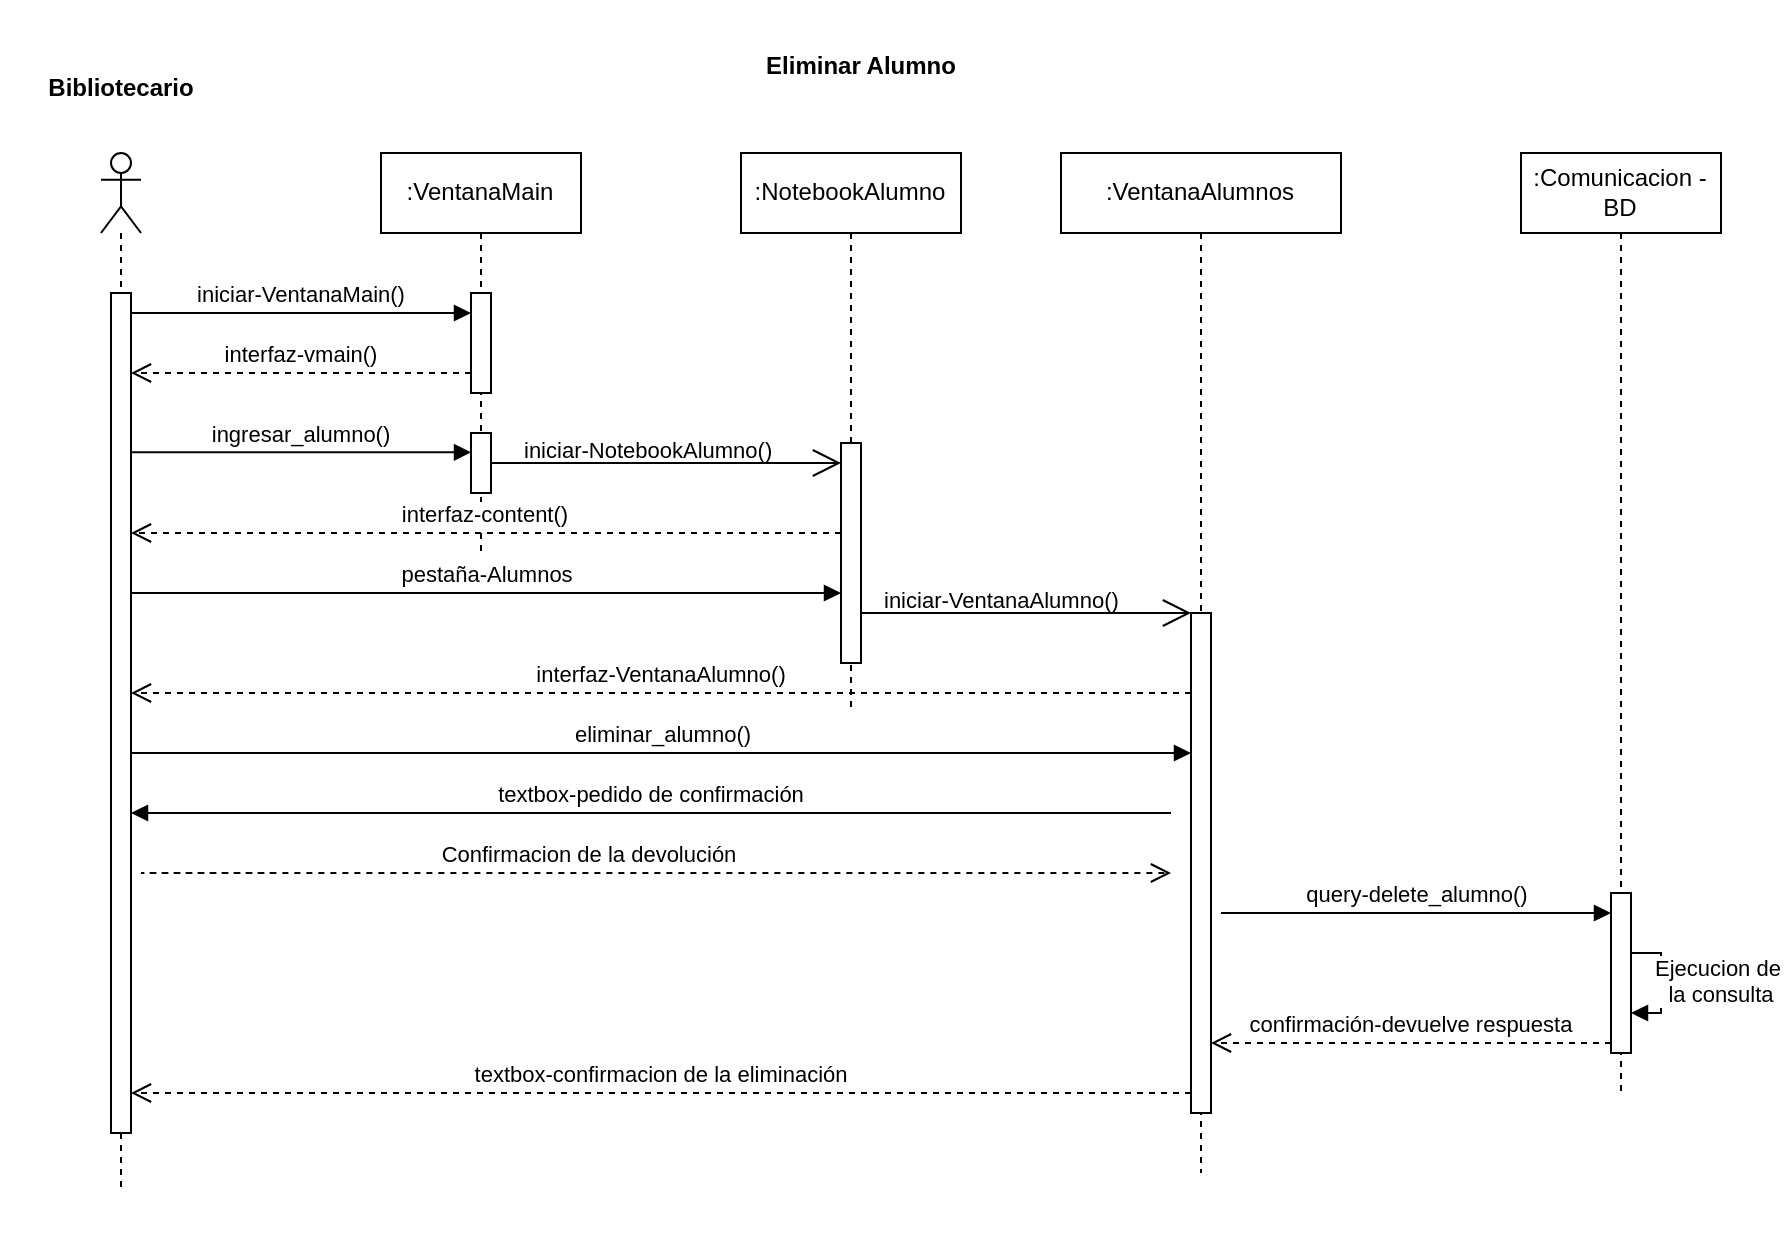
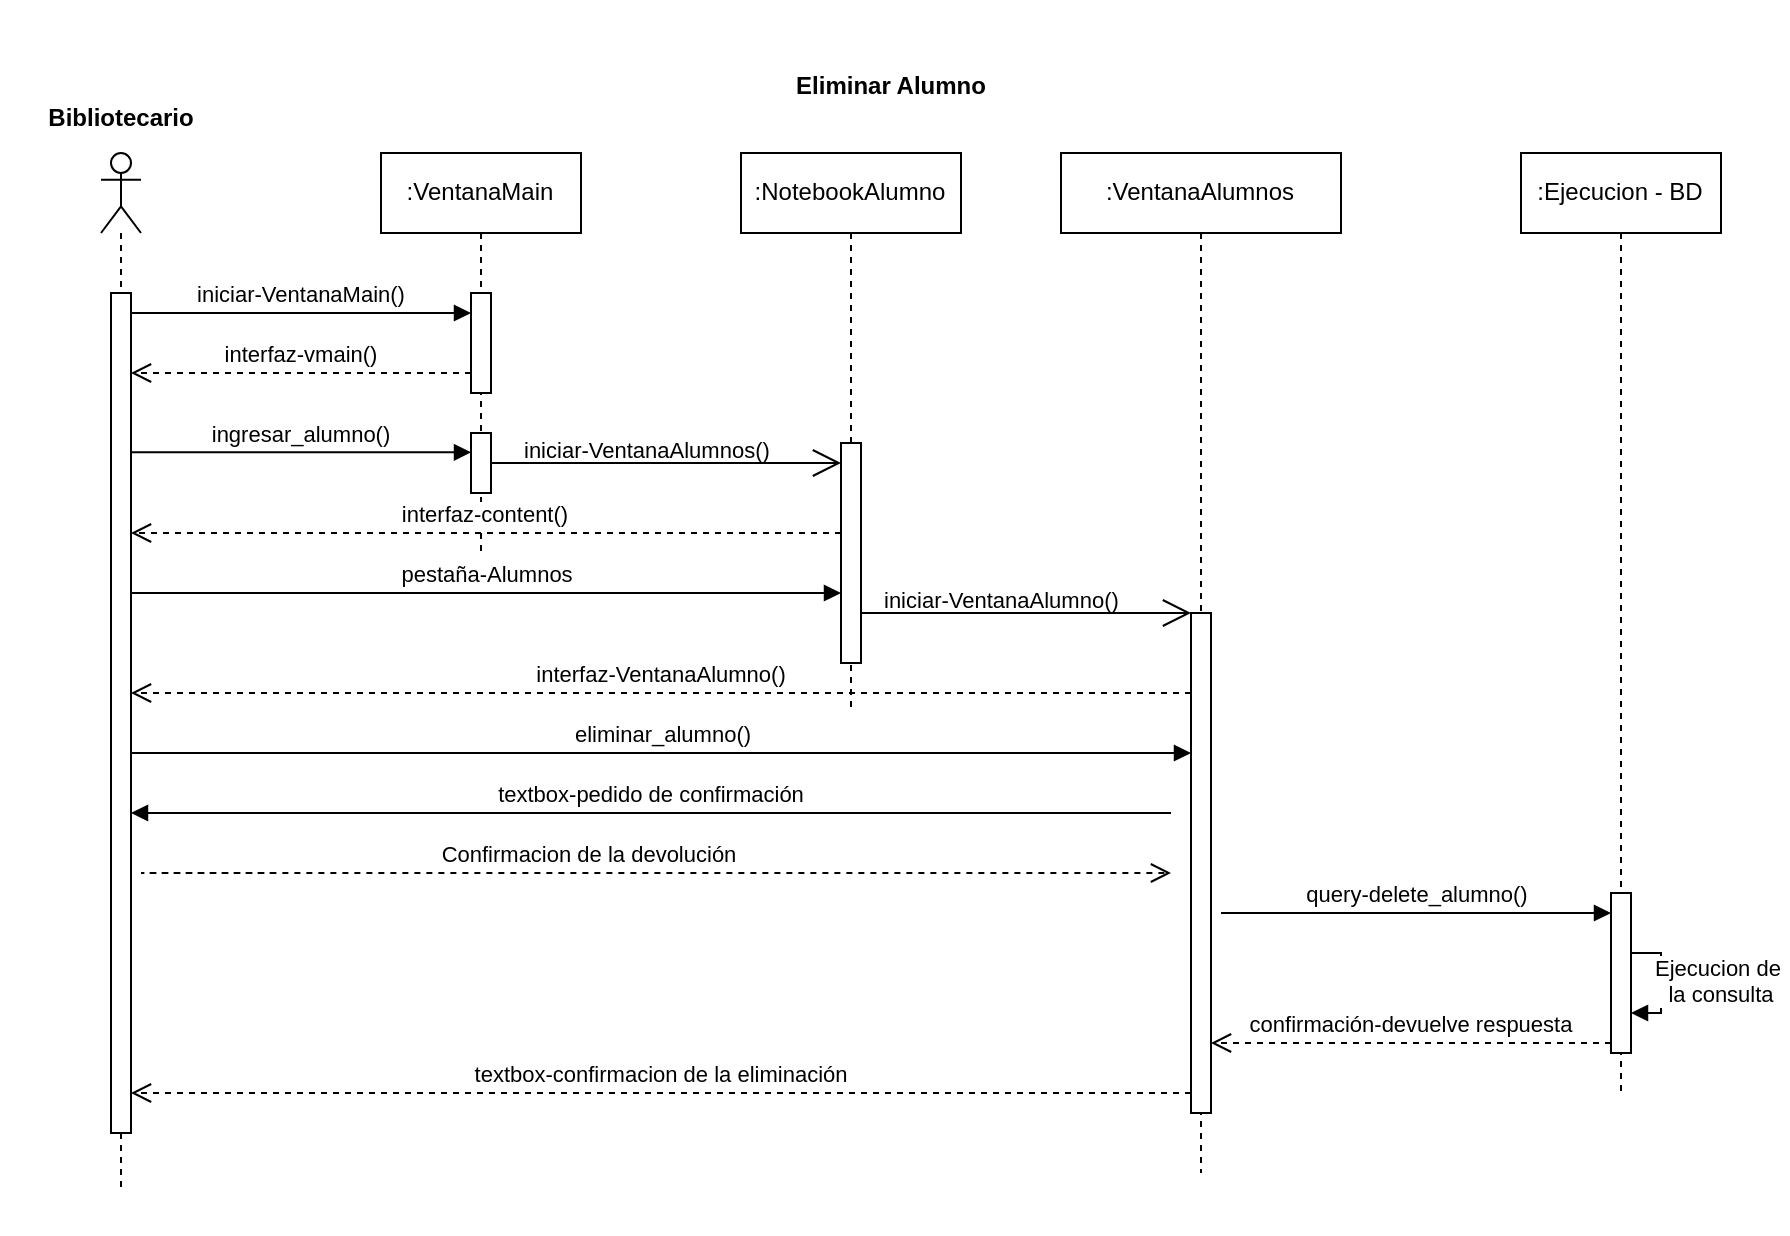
node "Eliminar Alumno": moved (861, 67) -> (891, 87)
node "Bibliotecario": moved (121, 89) -> (121, 119)
node ":Comunicacion - BD": label ":Comunicacion - BD" -> ":Ejecucion - BD"
node "iniciar-NotebookAlumno()": label "iniciar-NotebookAlumno()" -> "iniciar-VentanaAlumnos()"
